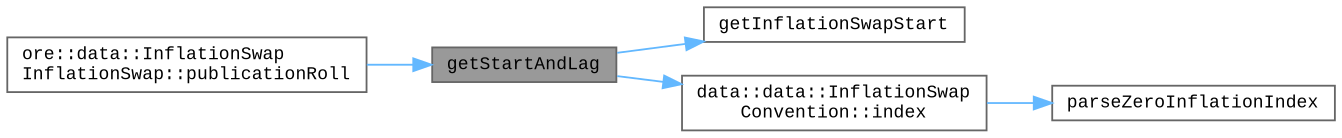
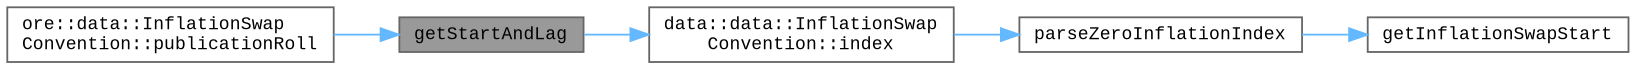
edge "getStartAndLag" -> "getInflationSwapStart": now "parseZeroInflationIndex" -> "getInflationSwapStart"
node "ore::data::InflationSwap InflationSwap::publicationRoll": label "ore::data::InflationSwap InflationSwap::publicationRoll" -> "ore::data::InflationSwap Convention::publicationRoll"
